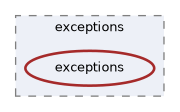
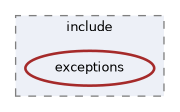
cluster "exceptions": label "exceptions" -> "include"
